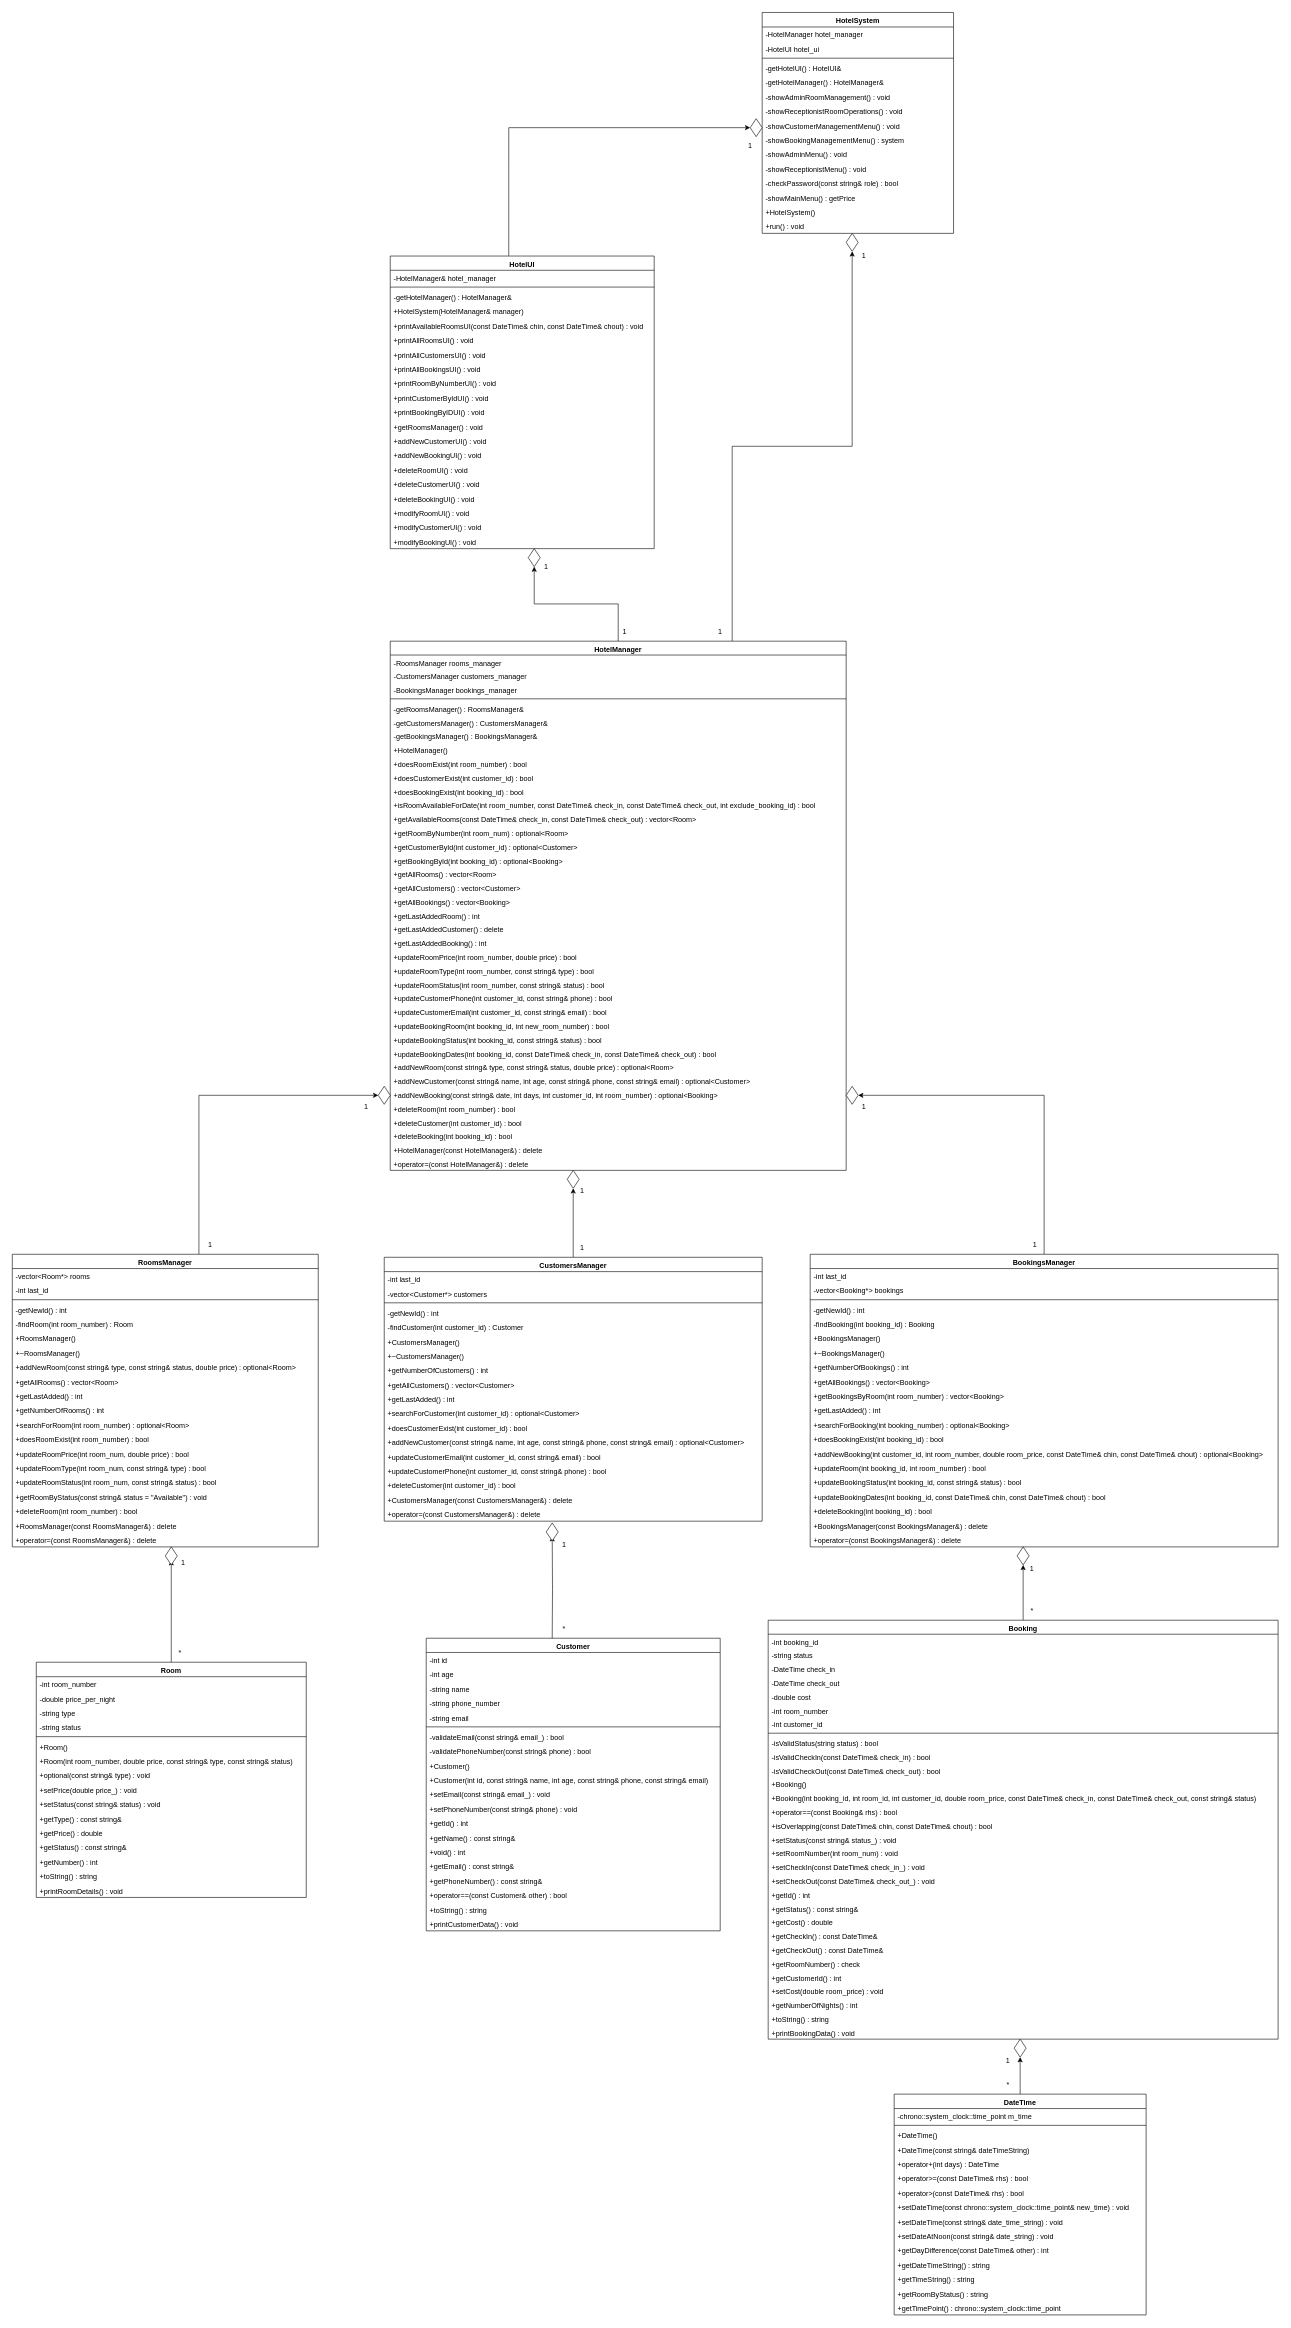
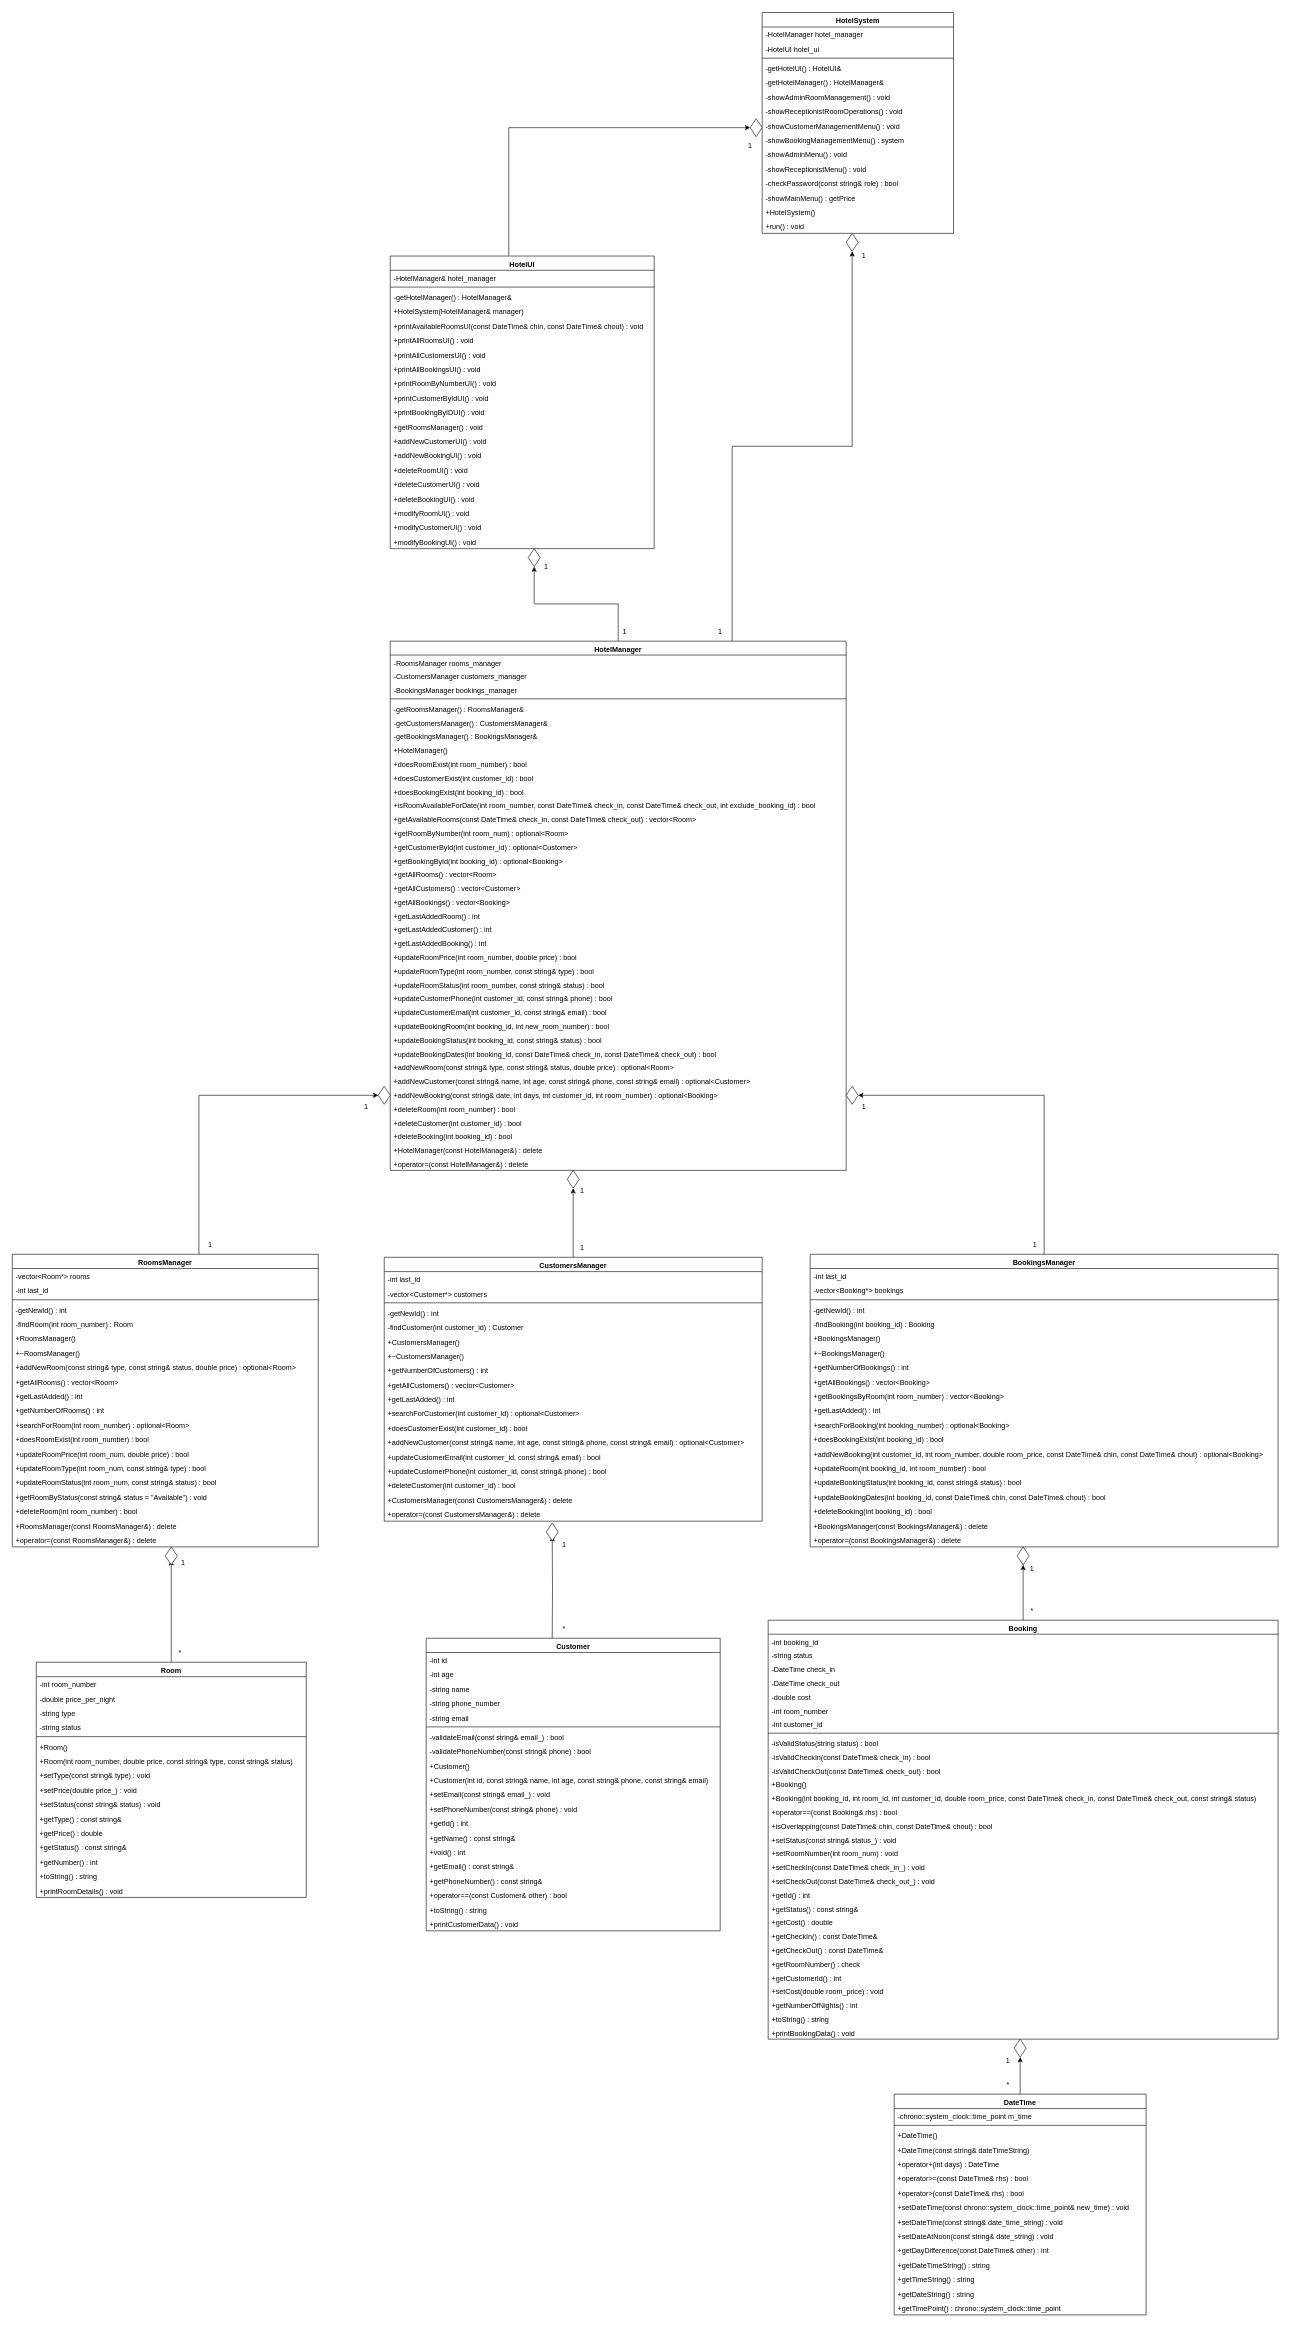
node "+getLastAddedCustomer() : delete": label "+getLastAddedCustomer() : delete" -> "+getLastAddedCustomer() : int"
node "+optional(const string& type) : void": label "+optional(const string& type) : void" -> "+setType(const string& type) : void"
node "+getRoomByStatus() : string": label "+getRoomByStatus() : string" -> "+getDateString() : string"
